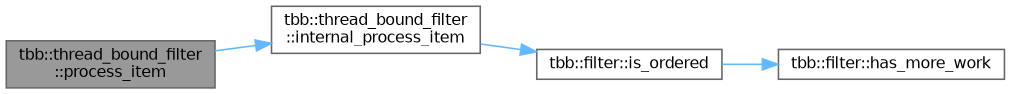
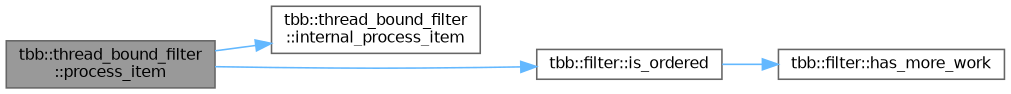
edge "tbb::thread_bound_filter ::internal_process_item" -> "tbb::filter::is_ordered": now "tbb::thread_bound_filter ::process_item" -> "tbb::filter::is_ordered"
